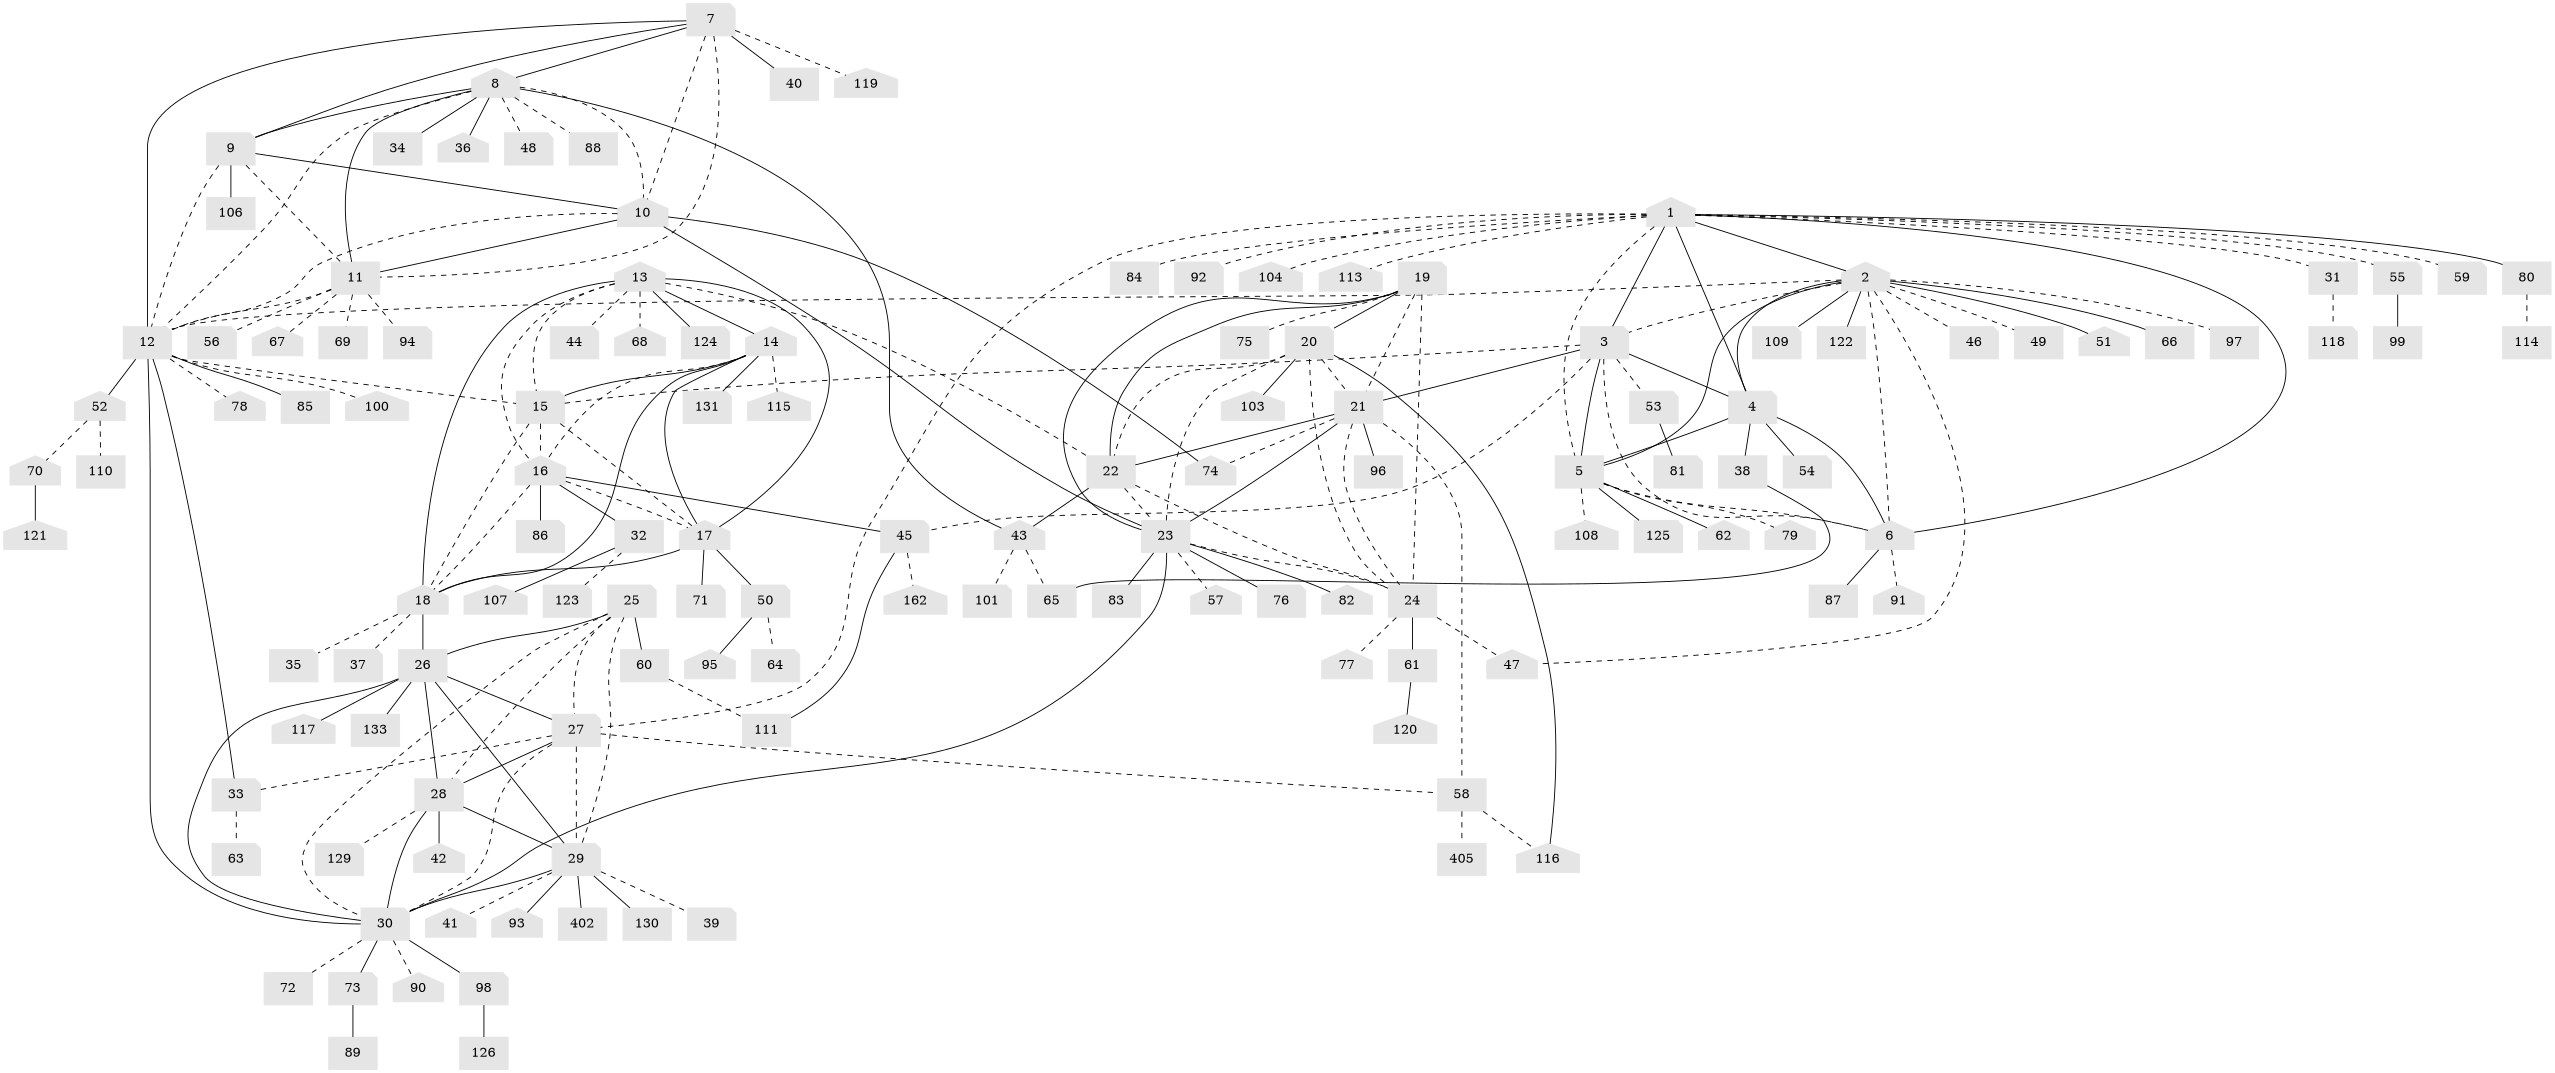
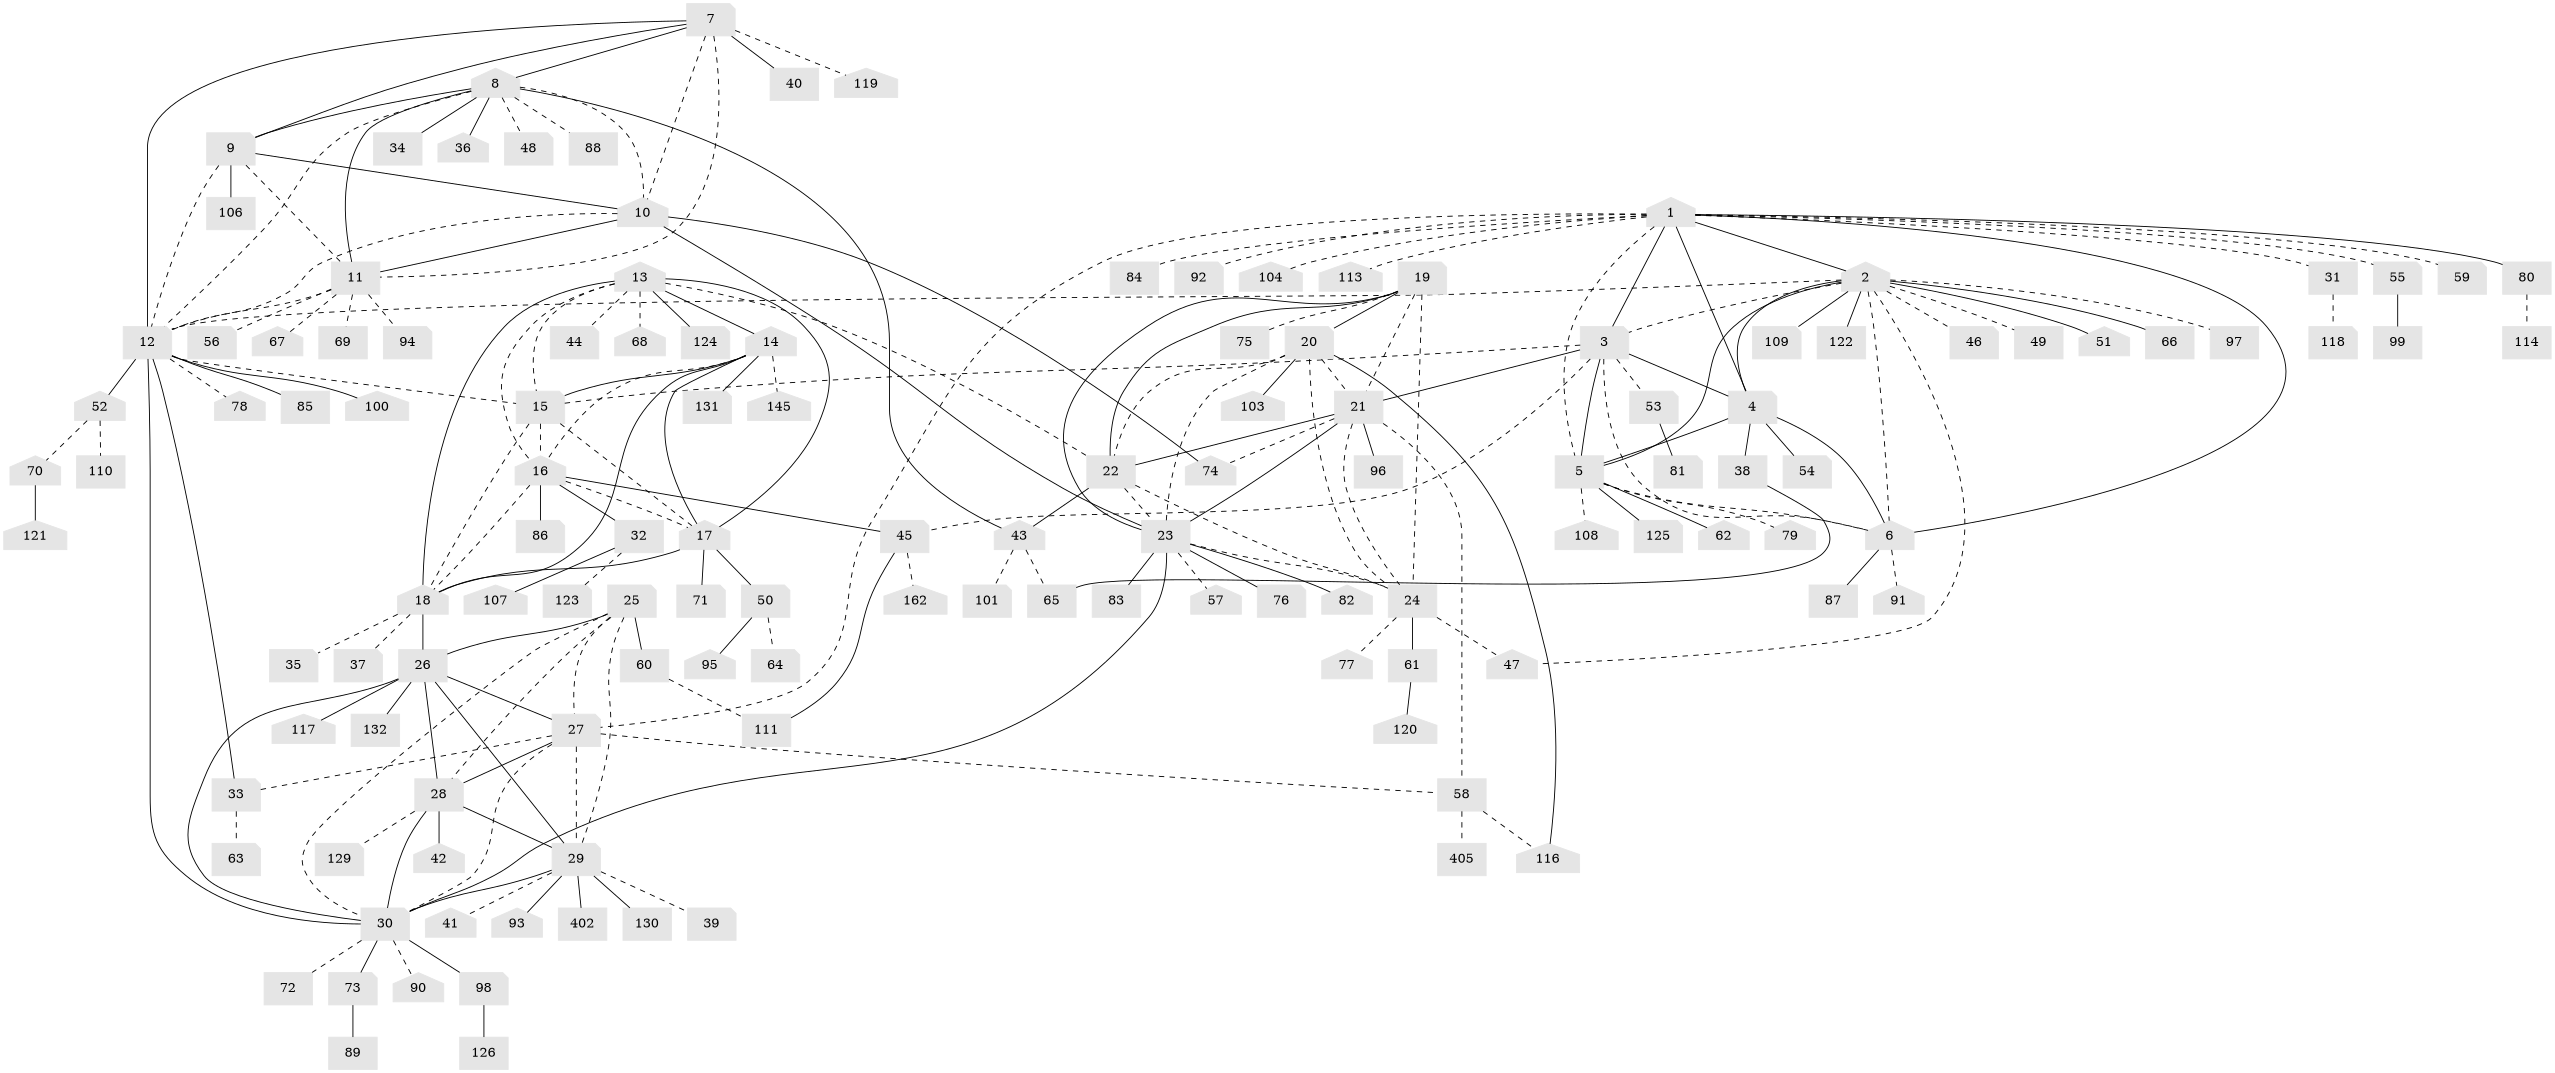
edge "12" -- "100": style dashed -> solid
node "115": label "115" -> "145"
node "133": label "133" -> "132"
